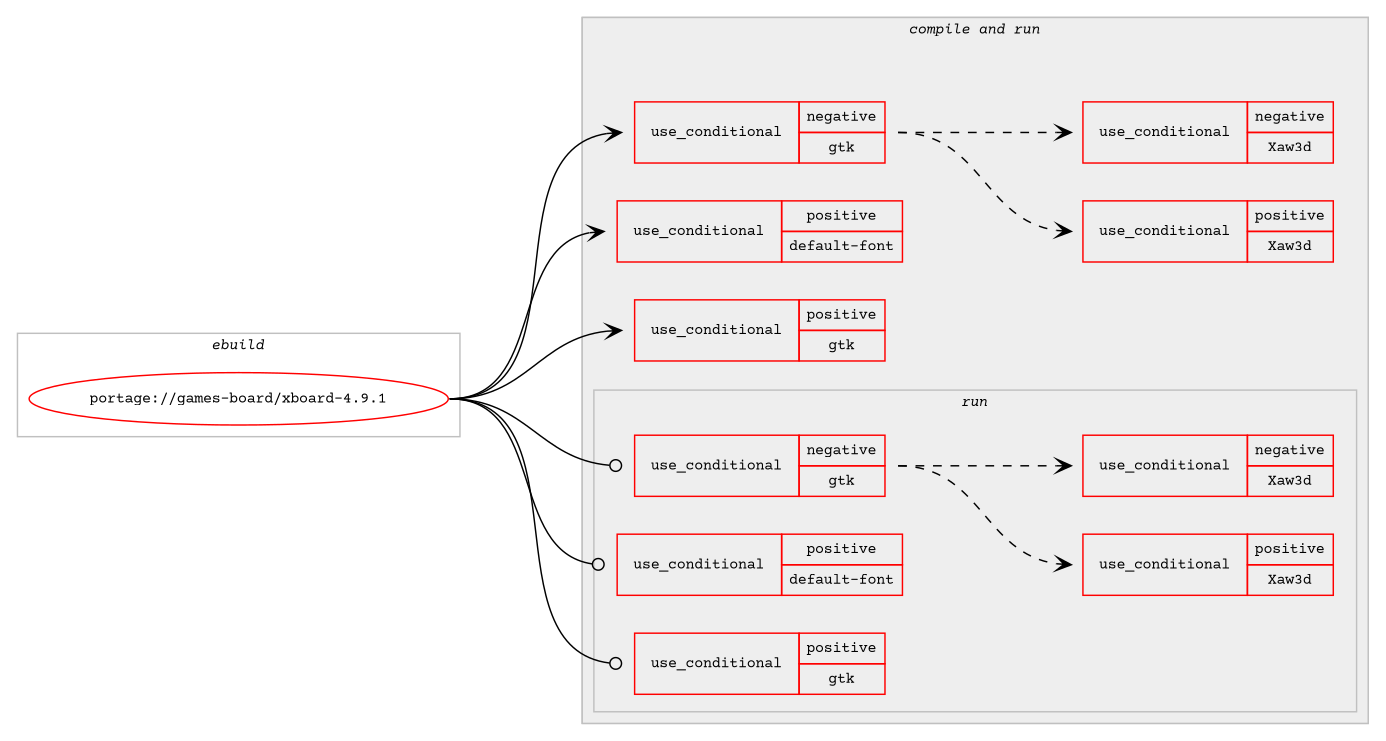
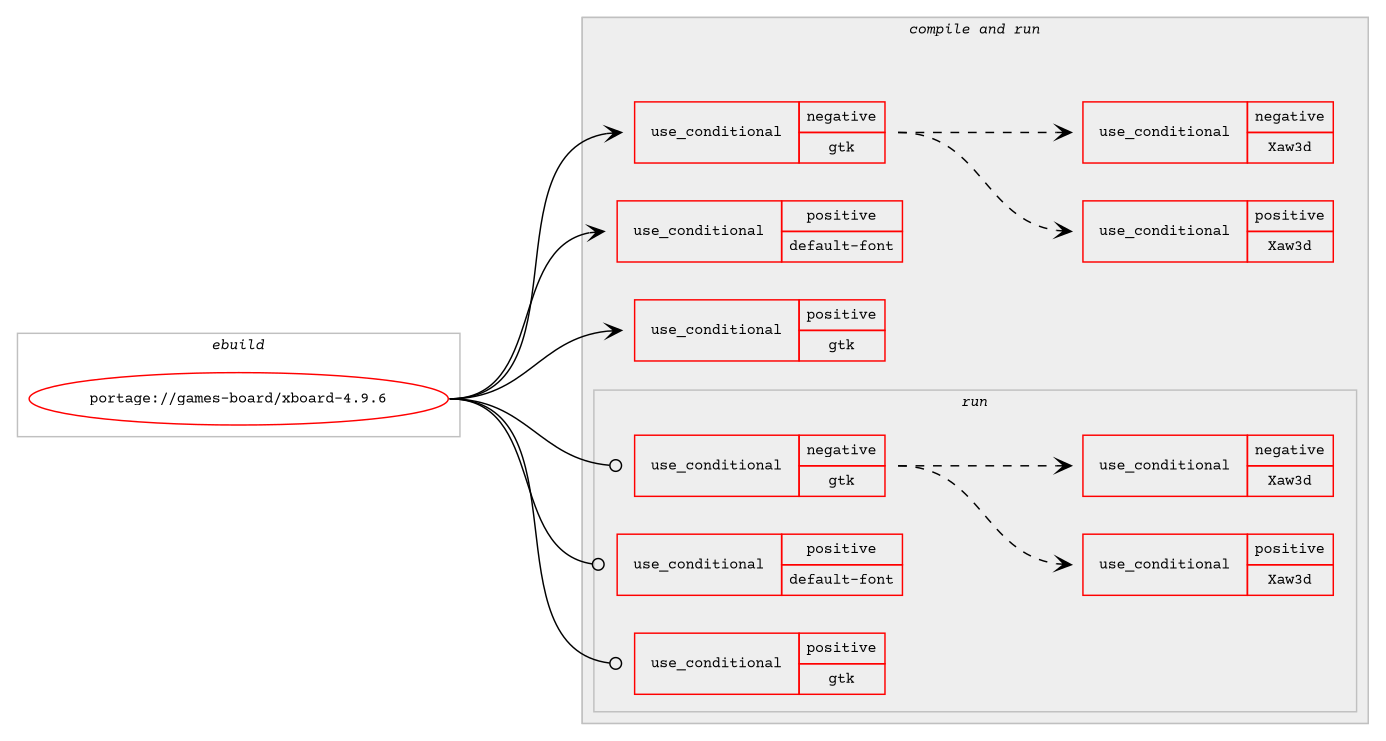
node "portage://games-board/xboard-4.9.1": label "portage://games-board/xboard-4.9.1" -> "portage://games-board/xboard-4.9.6"
